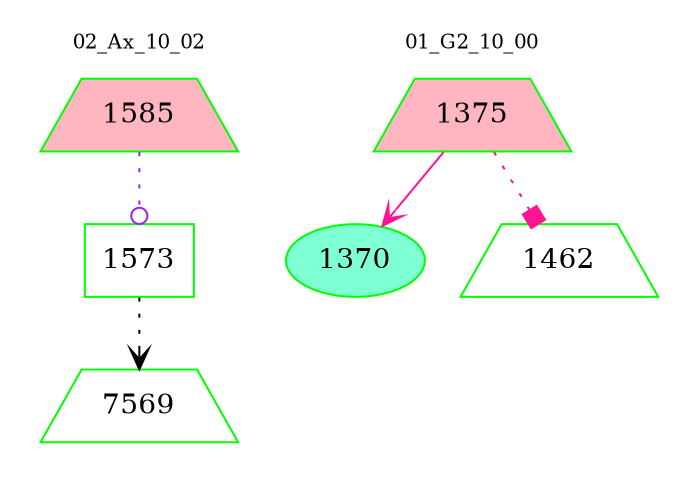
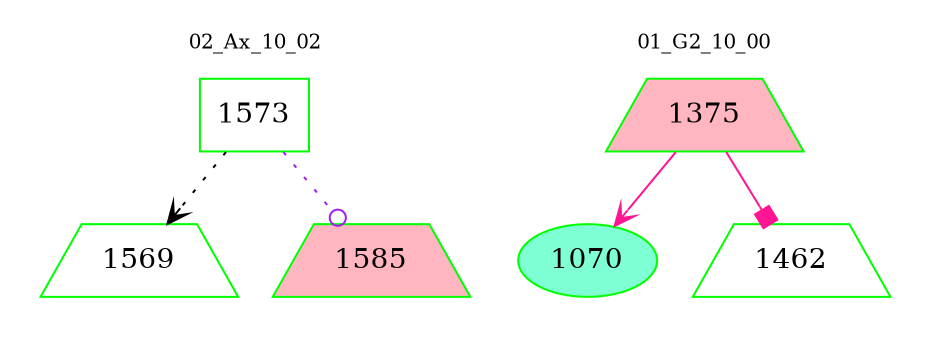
edge "1375" -> "1462": style dotted -> solid
edge "1585" -> "1573": reversed
node "1370": label "1370" -> "1070"
node "7569": label "7569" -> "1569"
